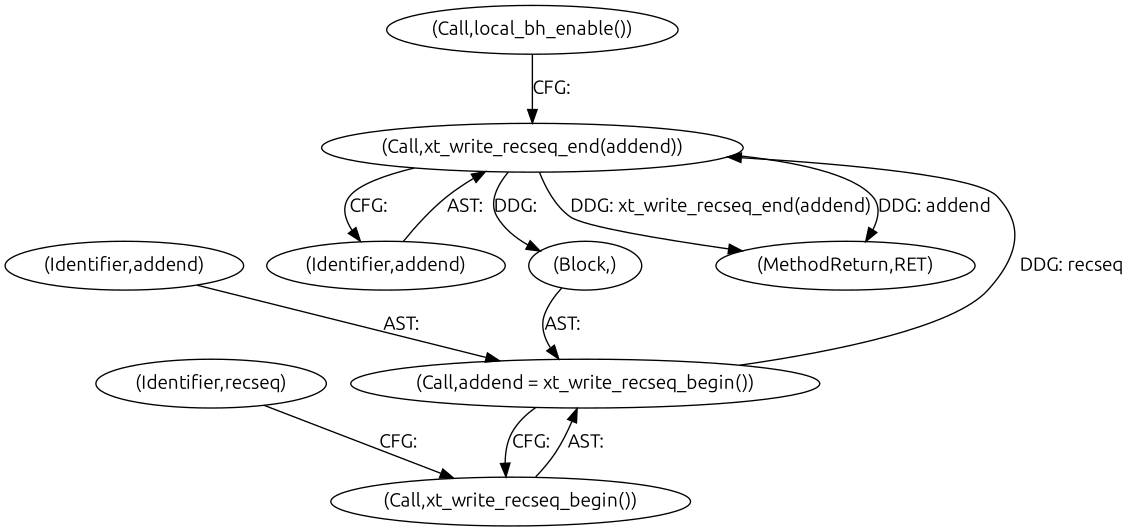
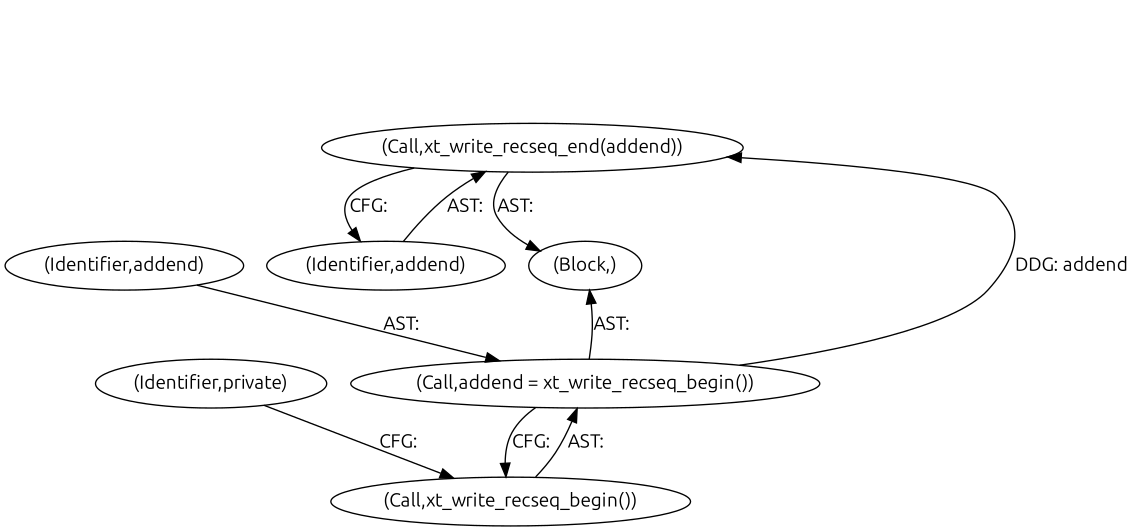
node "(Call,local_bh_enable())": removed
edge "(Call,xt_write_recseq_end(addend))" -> "(Block,)": label "DDG: " -> "AST: "
node "(MethodReturn,RET)": removed
edge "(Call,addend = xt_write_recseq_begin())" -> "(Call,xt_write_recseq_end(addend))": label "DDG: recseq" -> "DDG: addend"
edge "(Block,)" -> "(Call,addend = xt_write_recseq_begin())": reversed
node "(Identifier,recseq)": label "(Identifier,recseq)" -> "(Identifier,private)"
